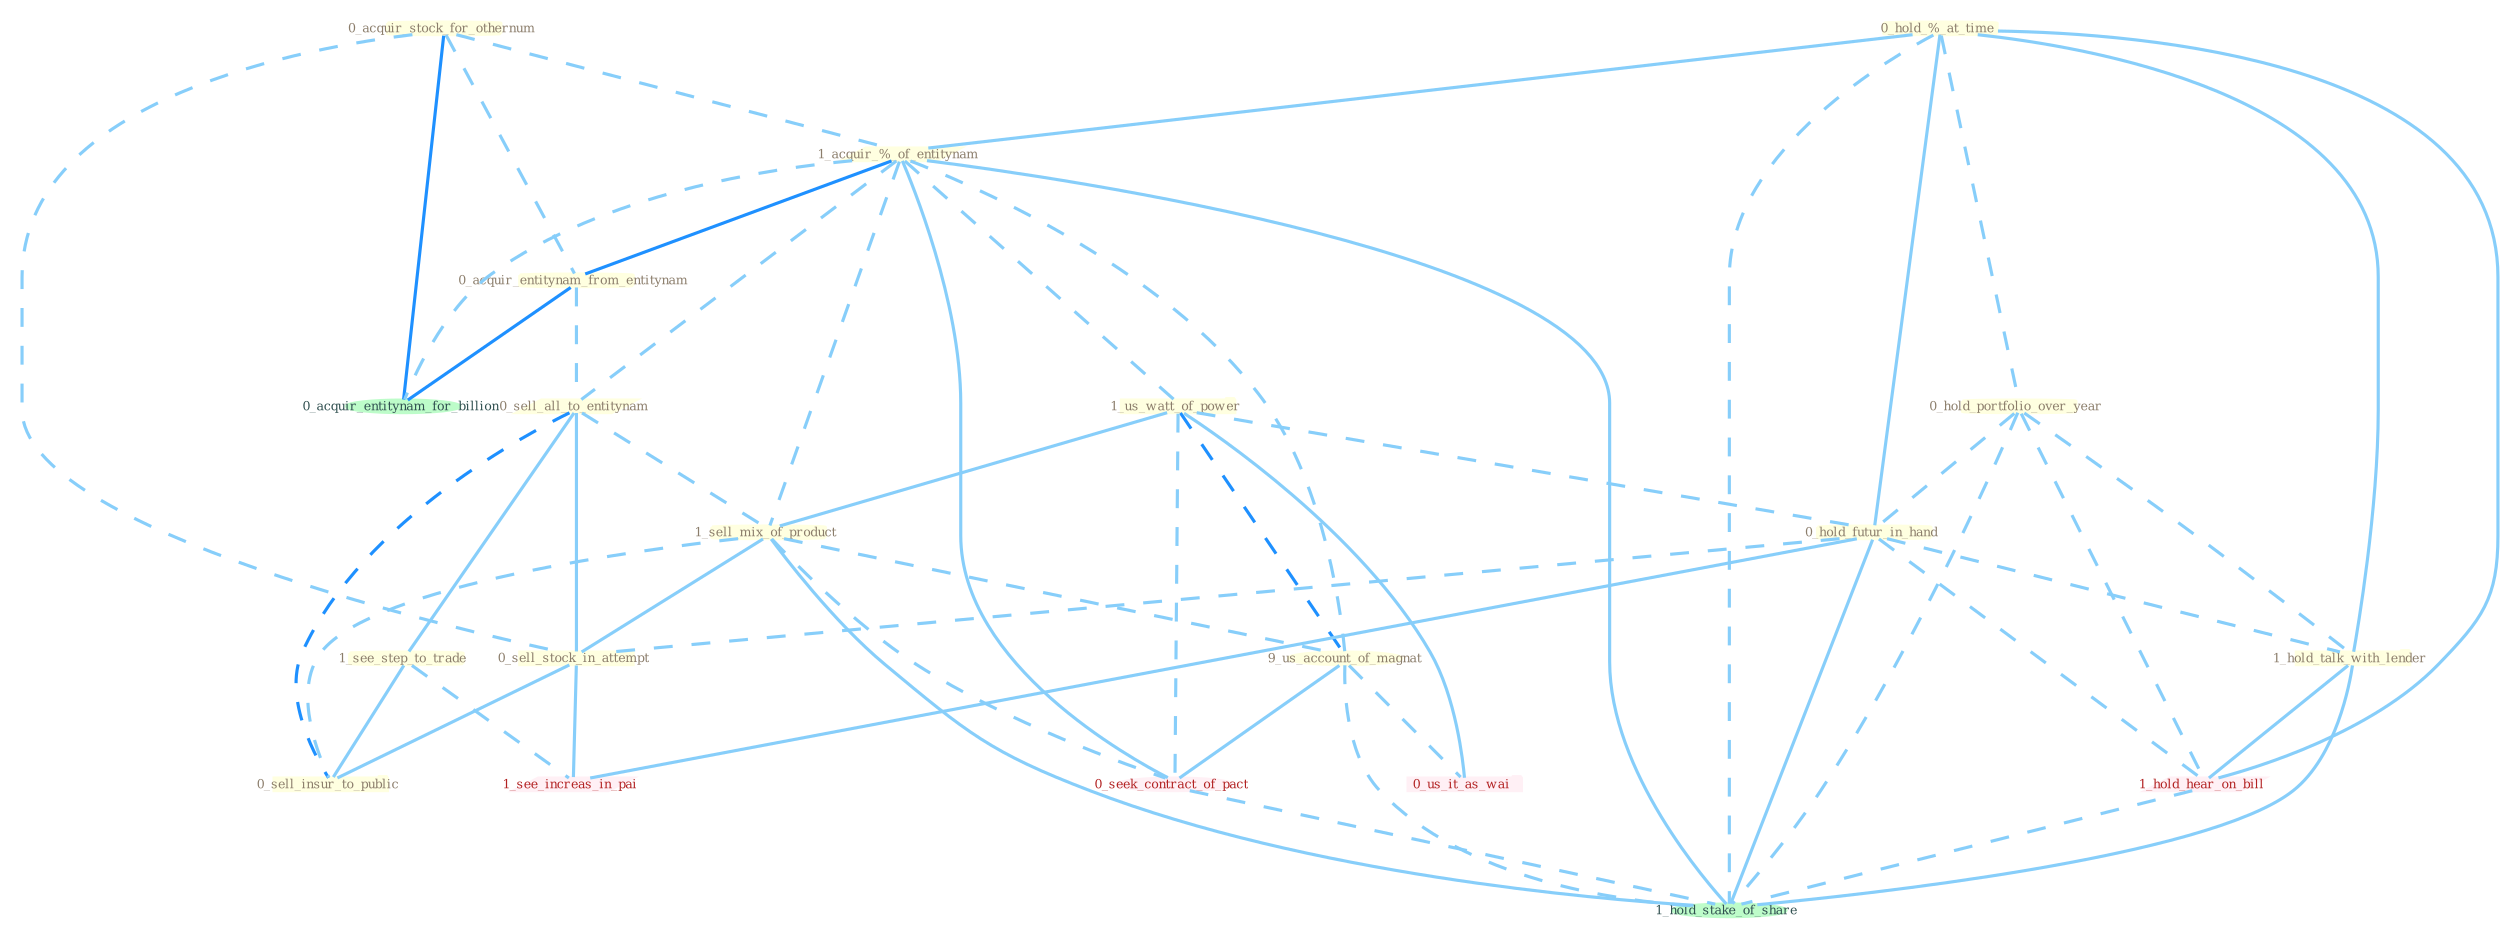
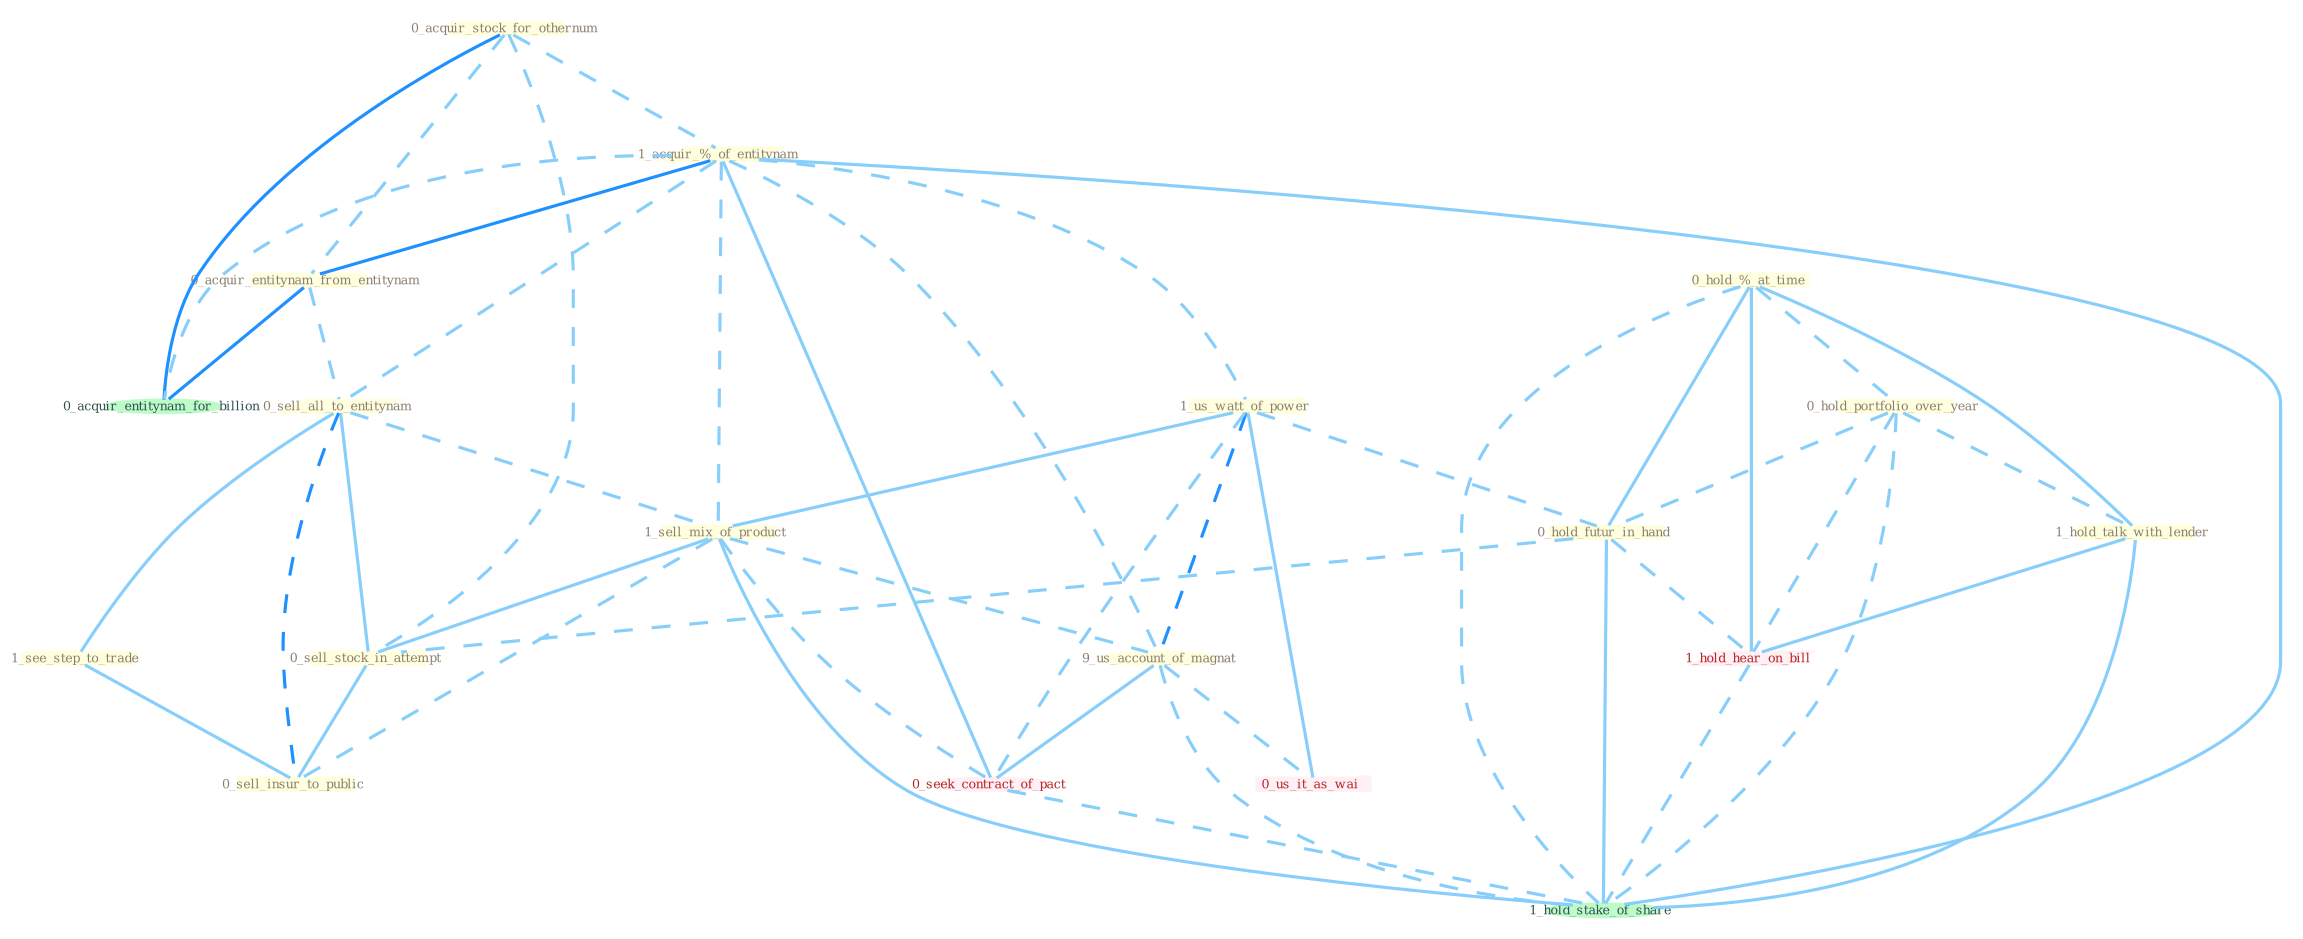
edge "0_hold_%_at_time" -- "1_acquir_%_of_entitynam": removed
edge "0_hold_futur_in_hand" -- "1_hold_talk_with_lender": removed
node "1_see_increas_in_pai": removed
